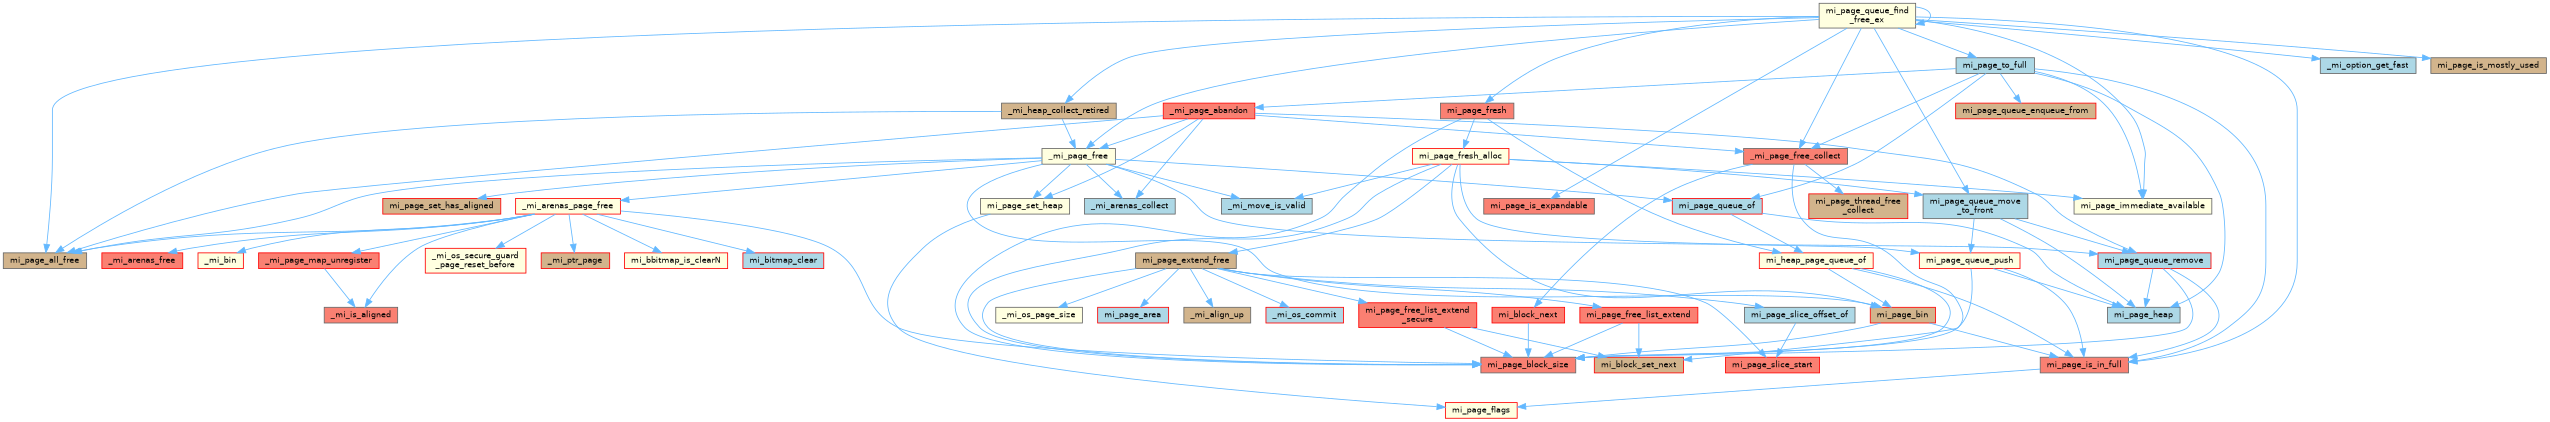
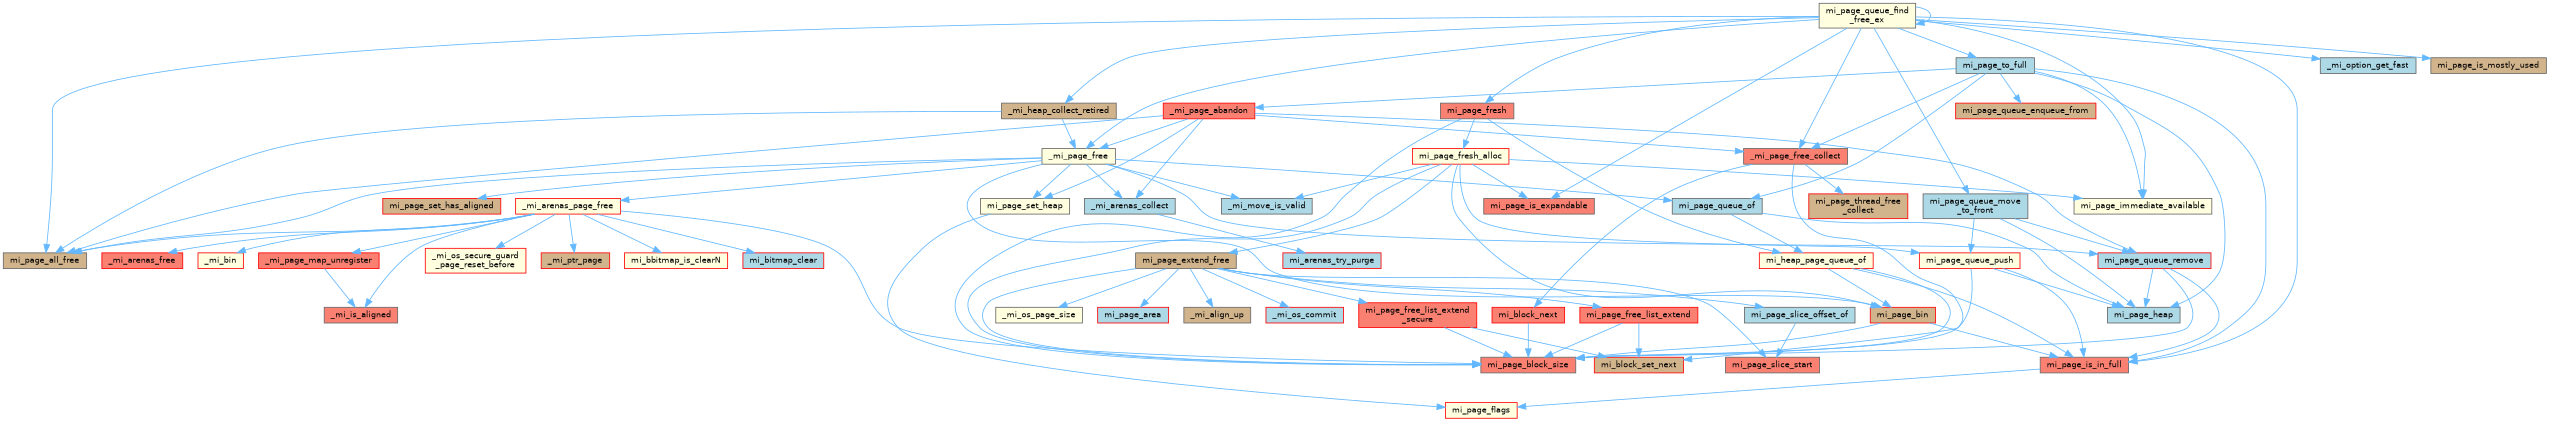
edge "mi_page_fresh_alloc" -> "mi_page_queue_move _to_front": now "mi_page_fresh_alloc" -> "mi_page_is_expandable"
node "mi_page_queue_of": color red -> grey40
node "mi_arenas_try_purge": added
node "mi_page_slice_start": color red -> grey40
